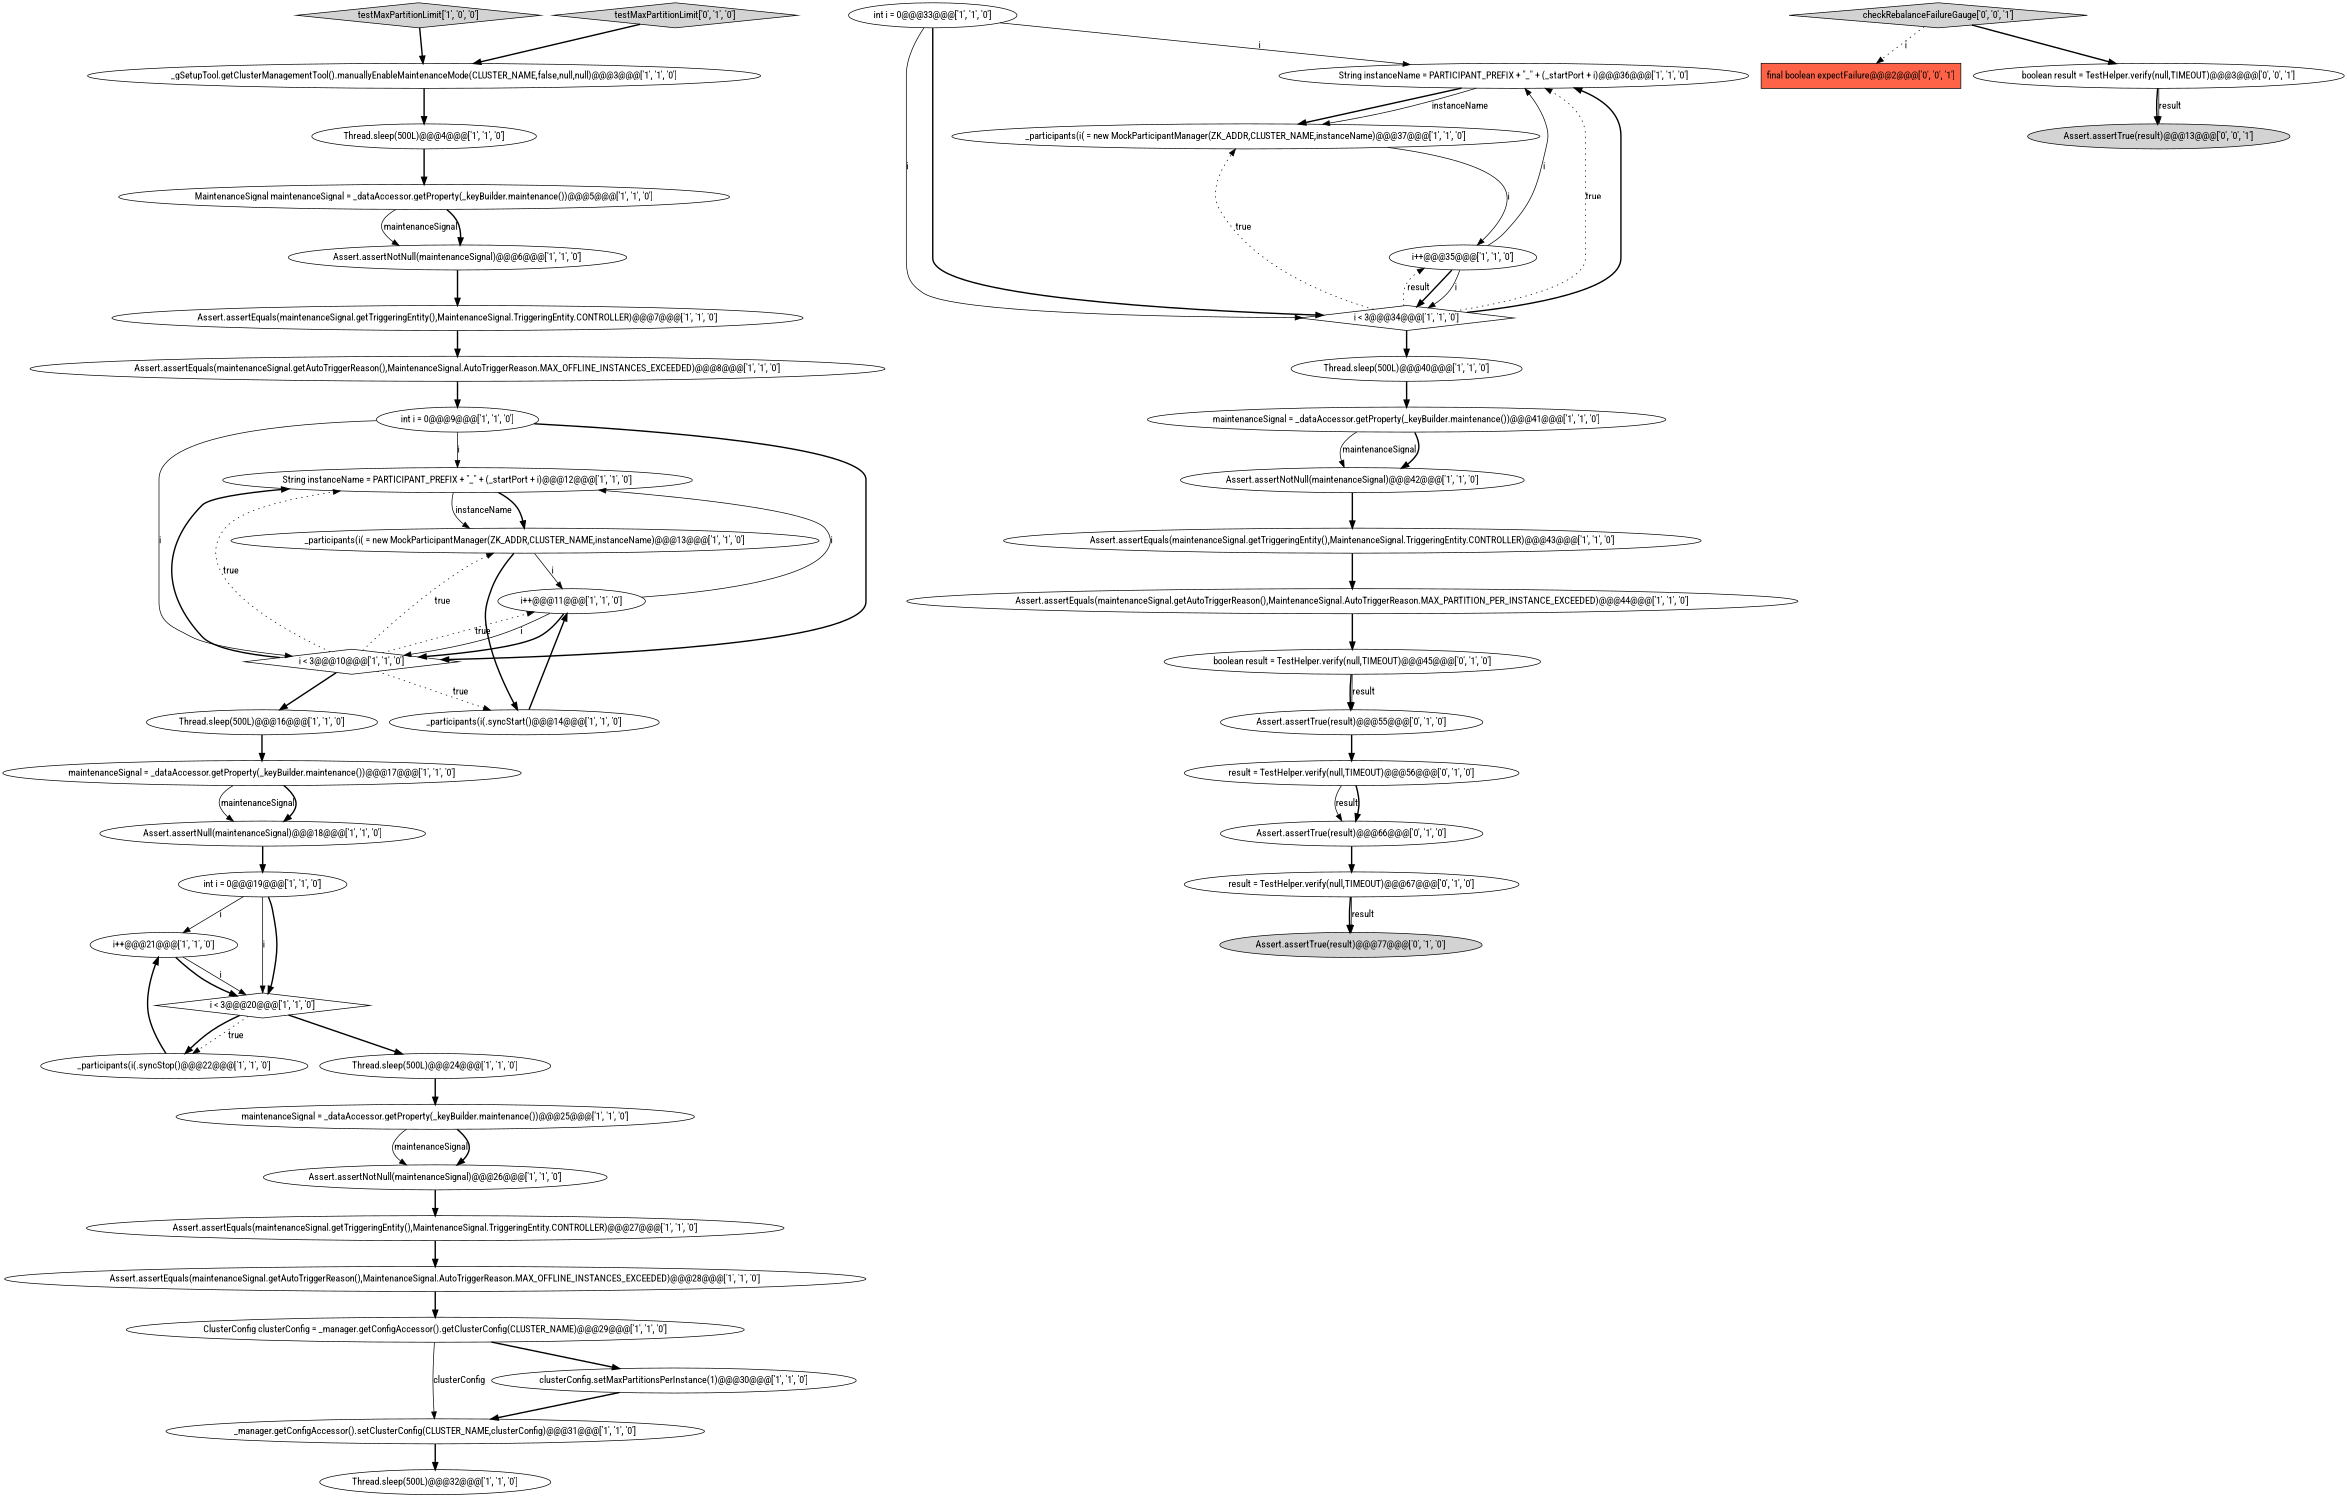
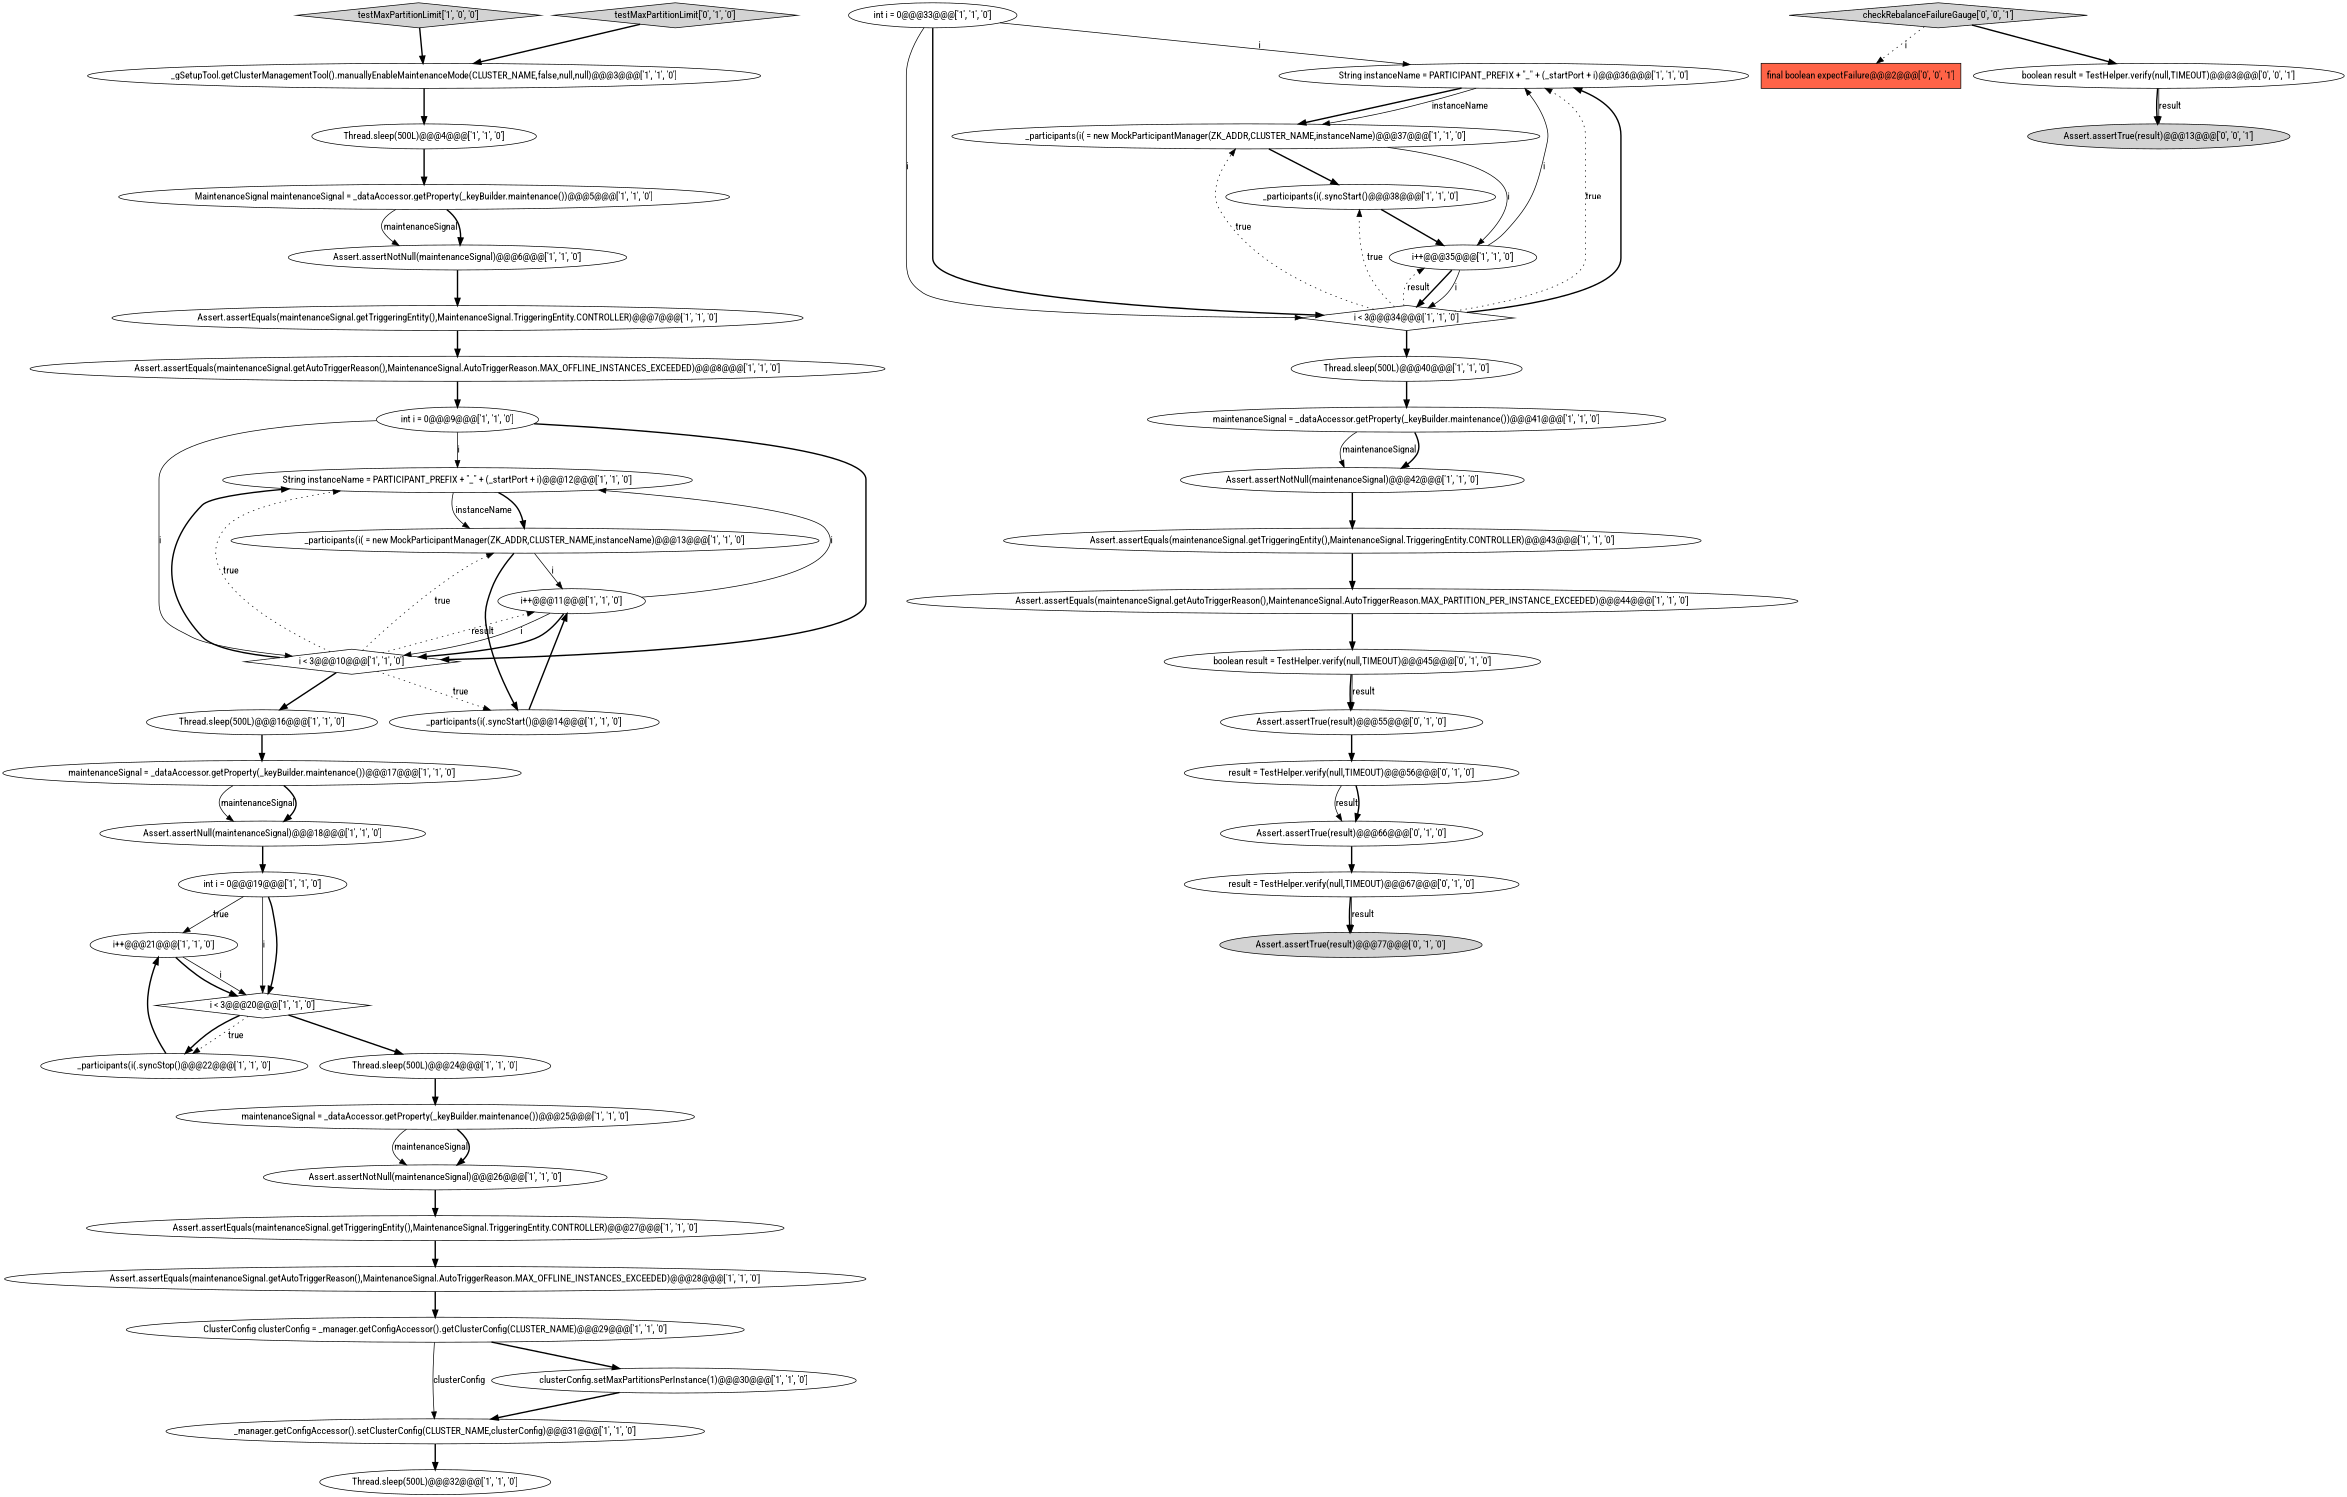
node "_participants(i(.syncStart()@@@38@@@['1', '1', '0']": added
edge "i < 3@@@10@@@['1', '1', '0']" -> "i++@@@11@@@['1', '1', '0']": label "true" -> "result"
edge "int i = 0@@@19@@@['1', '1', '0']" -> "i++@@@21@@@['1', '1', '0']": label "i" -> "true"
